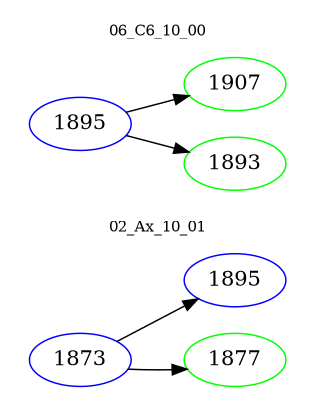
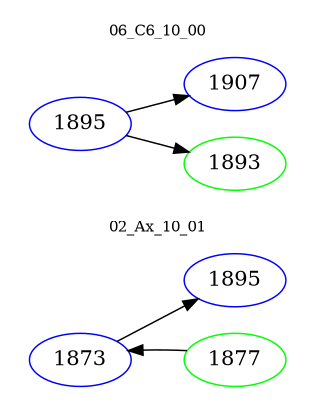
node "1907": color green -> blue
edge "1873" -> "1877": reversed
